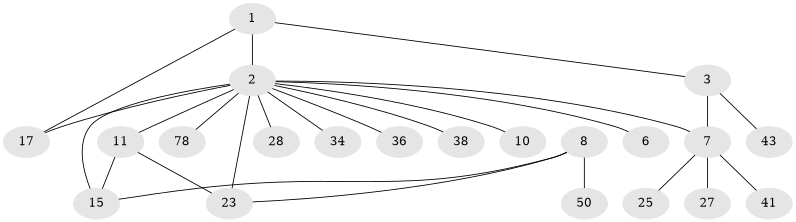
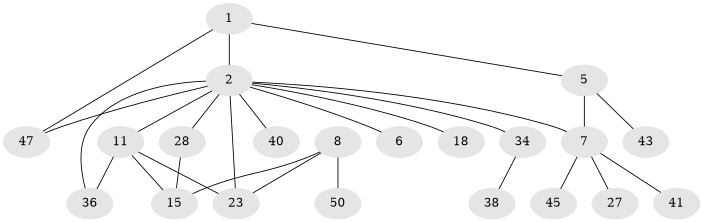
node "3": label "3" -> "5"
edge "2" -- "38": now "34" -- "38"
edge "2" -- "15": now "28" -- "15"
node "17": label "17" -> "47"
node "78": label "78" -> "18"
node "10": label "10" -> "40"
edge "11" -- "36": added
node "25": label "25" -> "45"
